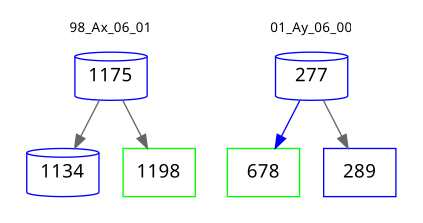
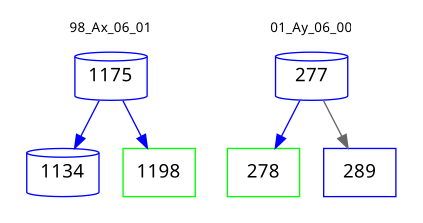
edge "1175" -> "1134": color gray40 -> blue
edge "1175" -> "1198": color gray40 -> blue
node "678": label "678" -> "278"
